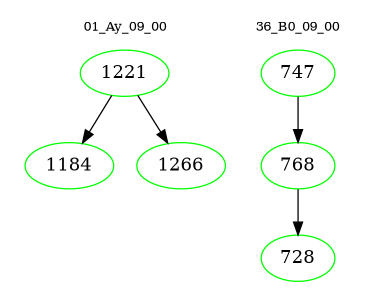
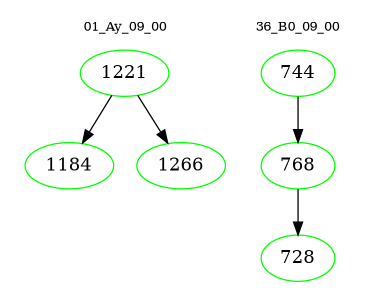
node "747": label "747" -> "744"
